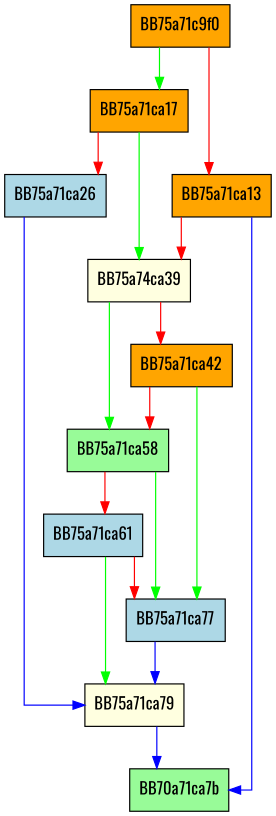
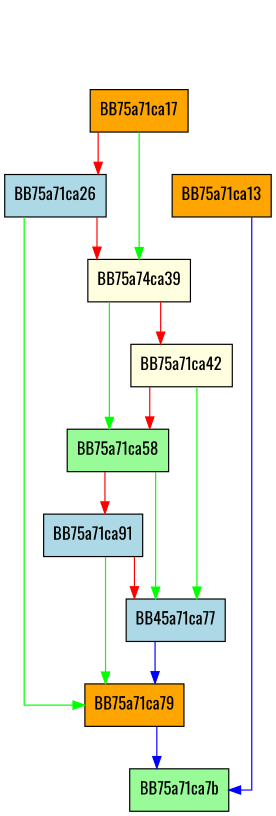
node "BB75a71c9f0": removed
edge "BB75a71ca13" -> "BB75a74ca39": now "BB75a71ca26" -> "BB75a74ca39"
node "BB75a71ca42": fillcolor orange -> lightyellow
edge "BB75a71ca26" -> "BB75a71ca79": color blue -> green
node "BB75a71ca61": label "BB75a71ca61" -> "BB75a71ca91"
node "BB75a71ca77": label "BB75a71ca77" -> "BB45a71ca77"
node "BB75a71ca79": fillcolor lightyellow -> orange
node "BB70a71ca7b": label "BB70a71ca7b" -> "BB75a71ca7b"
